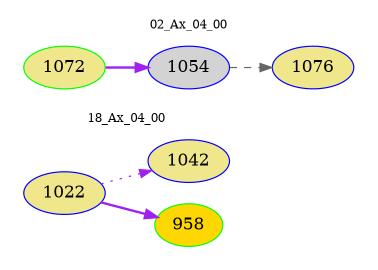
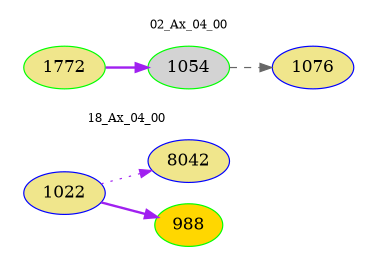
node "1072": label "1072" -> "1772"
node "1054": color blue -> green
node "1042": label "1042" -> "8042"
node "958": label "958" -> "988"
